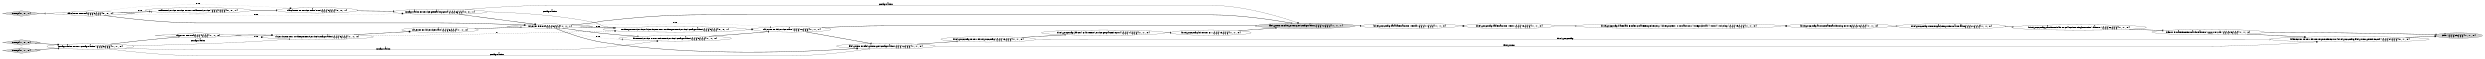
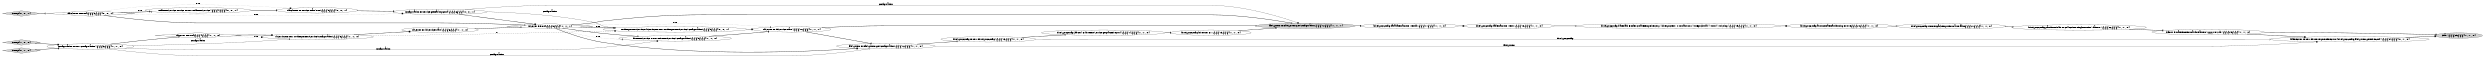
edge "dfsCluster == null@@@3@@@['0', '0', '1']" -> "zkServer == null@@@8@@@['1', '1', '1']": arrowhead box -> odot
